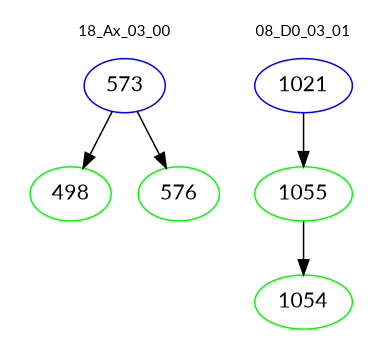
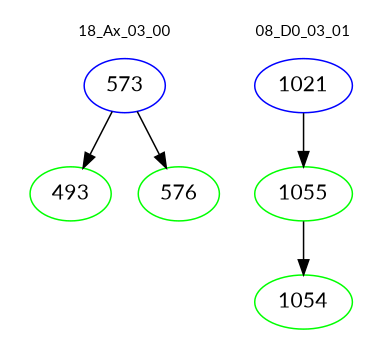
node "498": label "498" -> "493"
